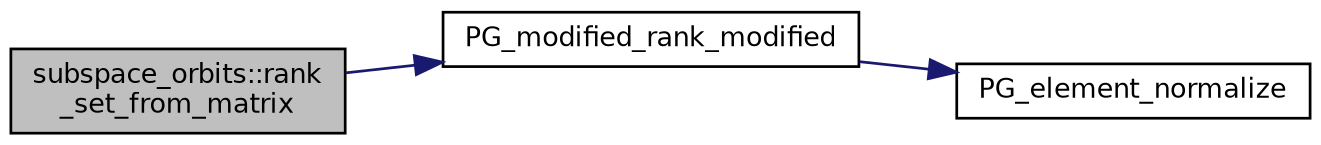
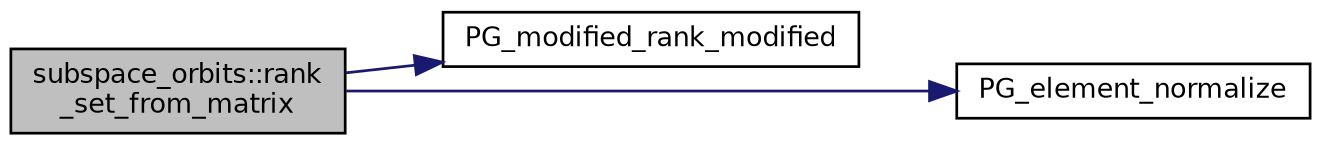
edge "PG_modified_rank_modified" -> "PG_element_normalize": now "subspace_orbits::rank _set_from_matrix" -> "PG_element_normalize"
